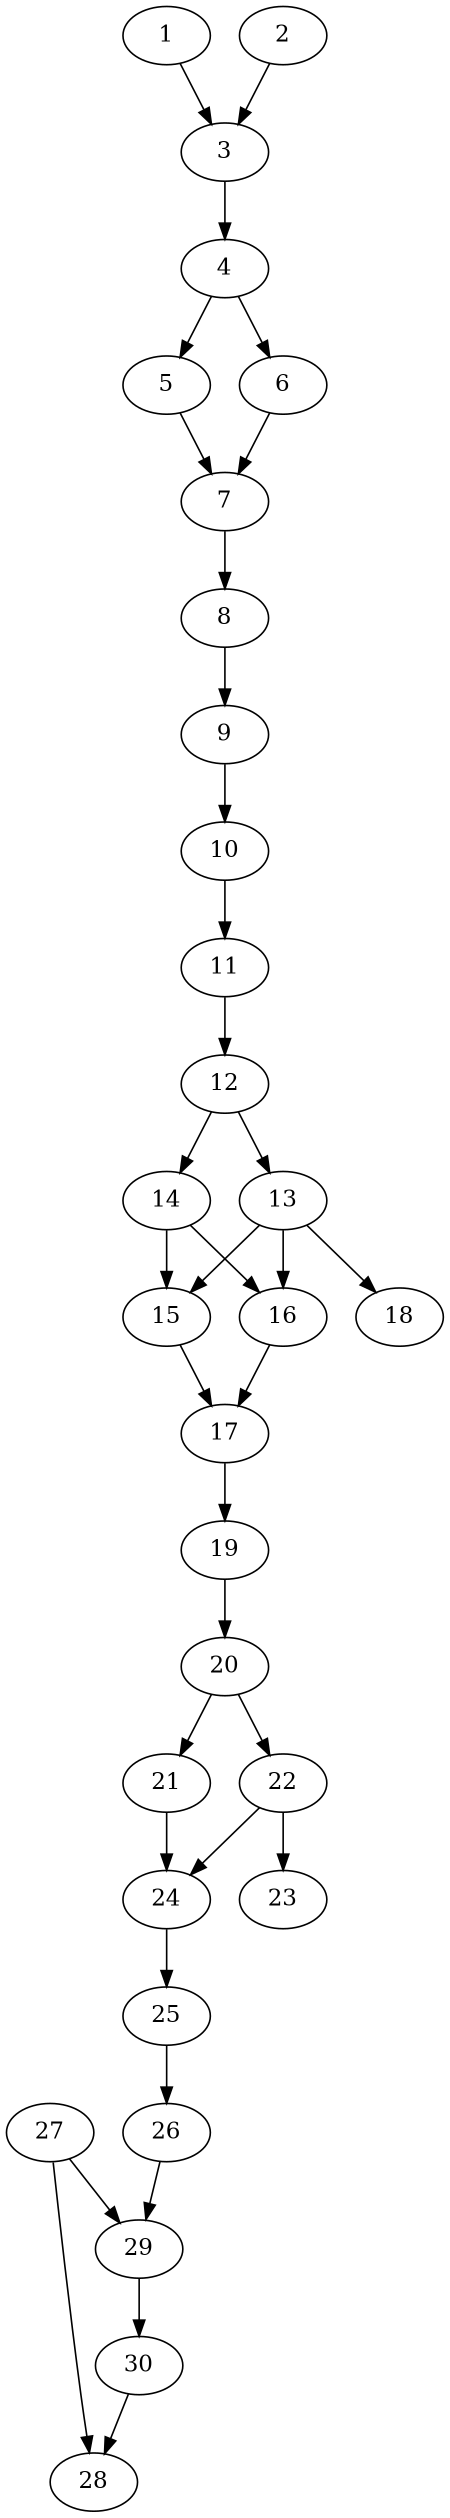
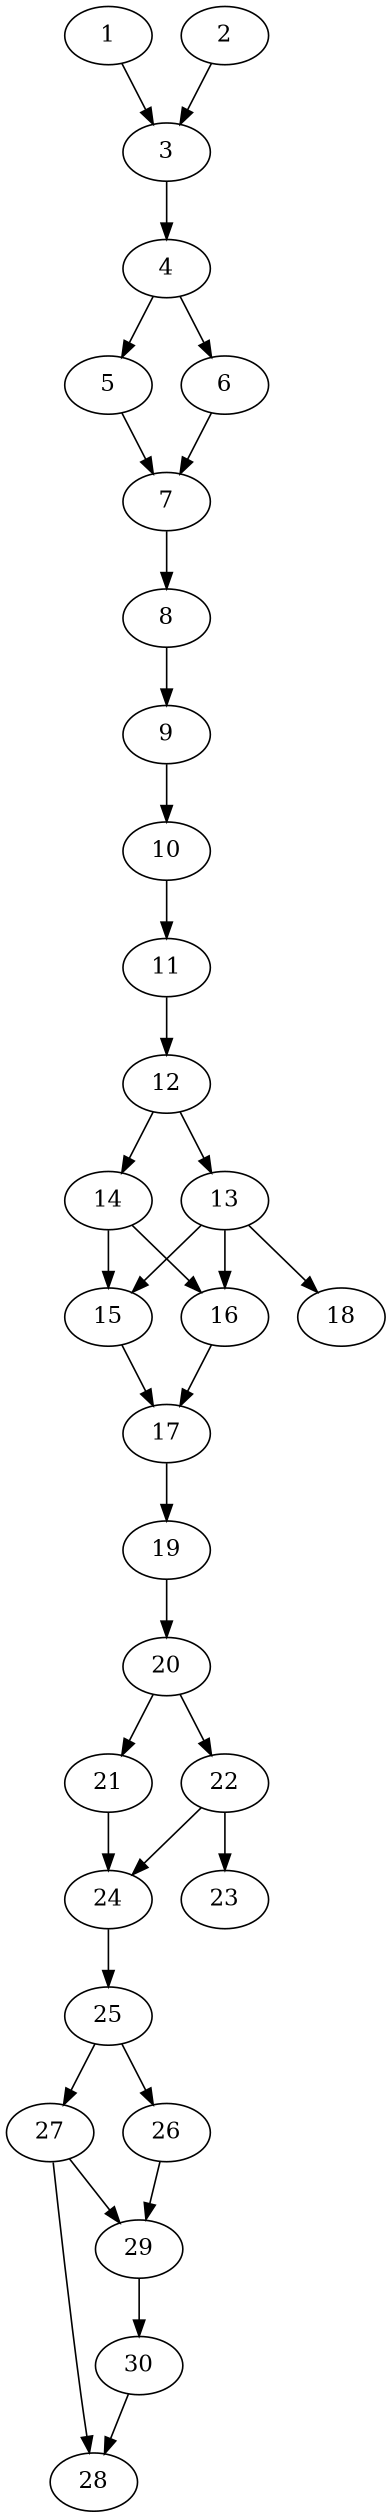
edge "25" -> "27": added
